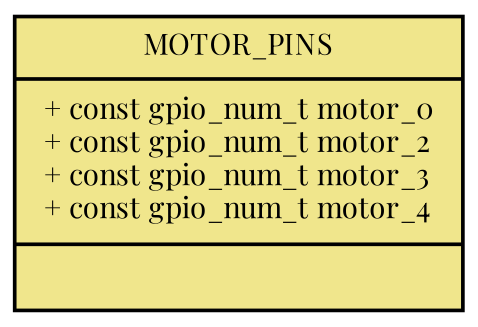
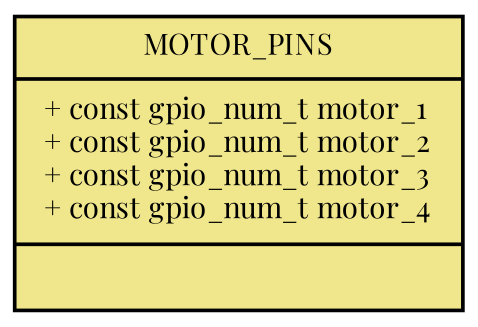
node "MOTOR_PINS": text "+ const gpio_num_t motor_0" -> "+ const gpio_num_t motor_1"
